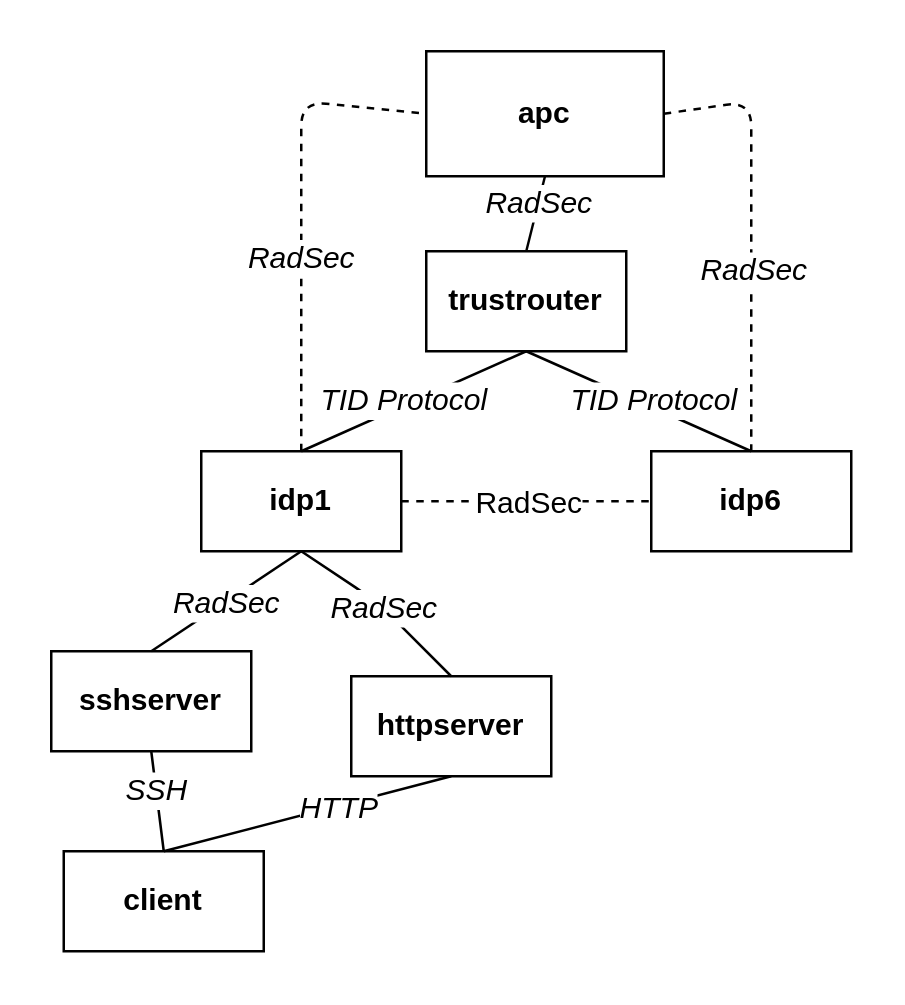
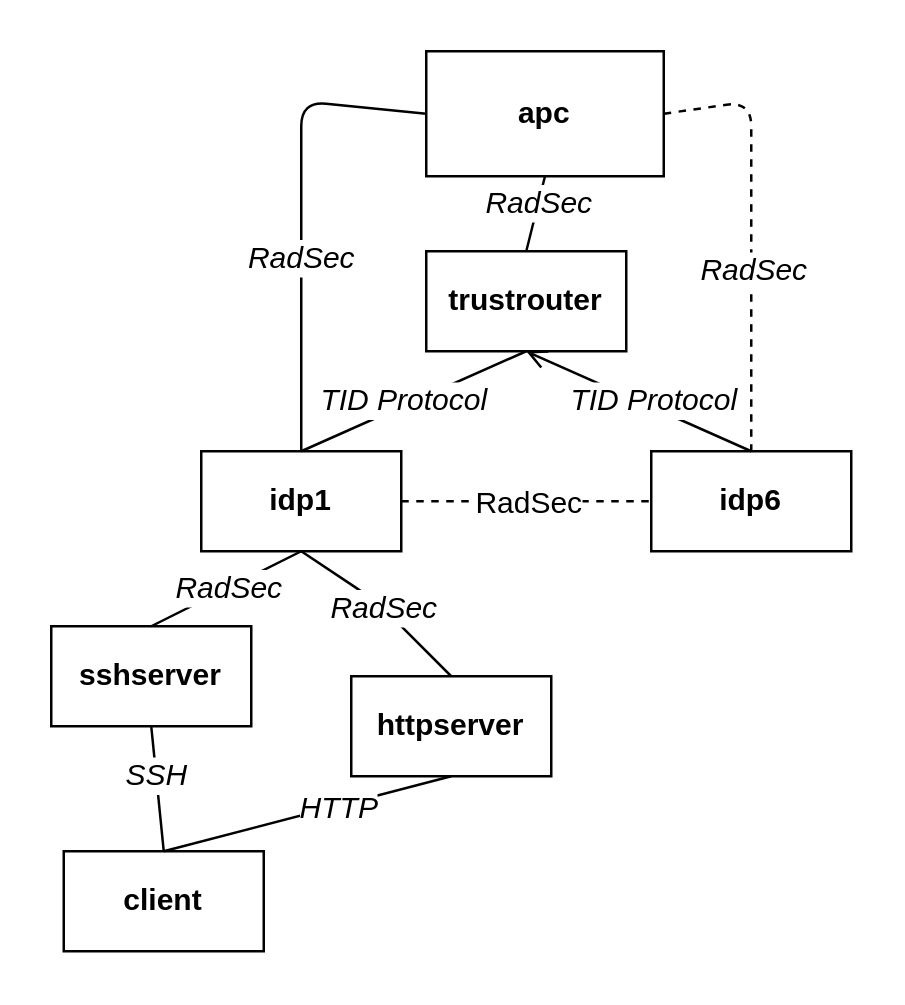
edge "apc" -- "idp1": style dashed -> solid
edge "trustrouter" -- "idp6": arrowhead none -> open
node "sshserver": moved (151, 701) -> (151, 676)
